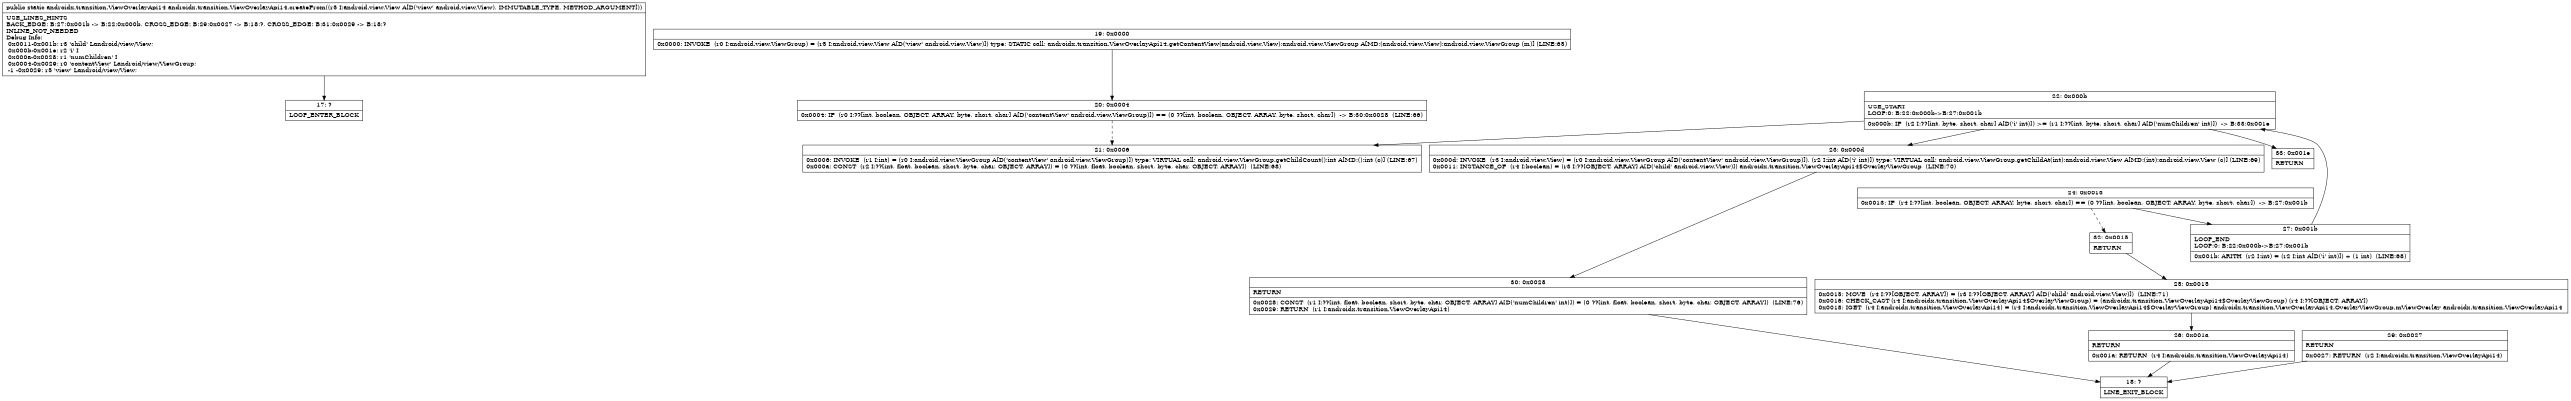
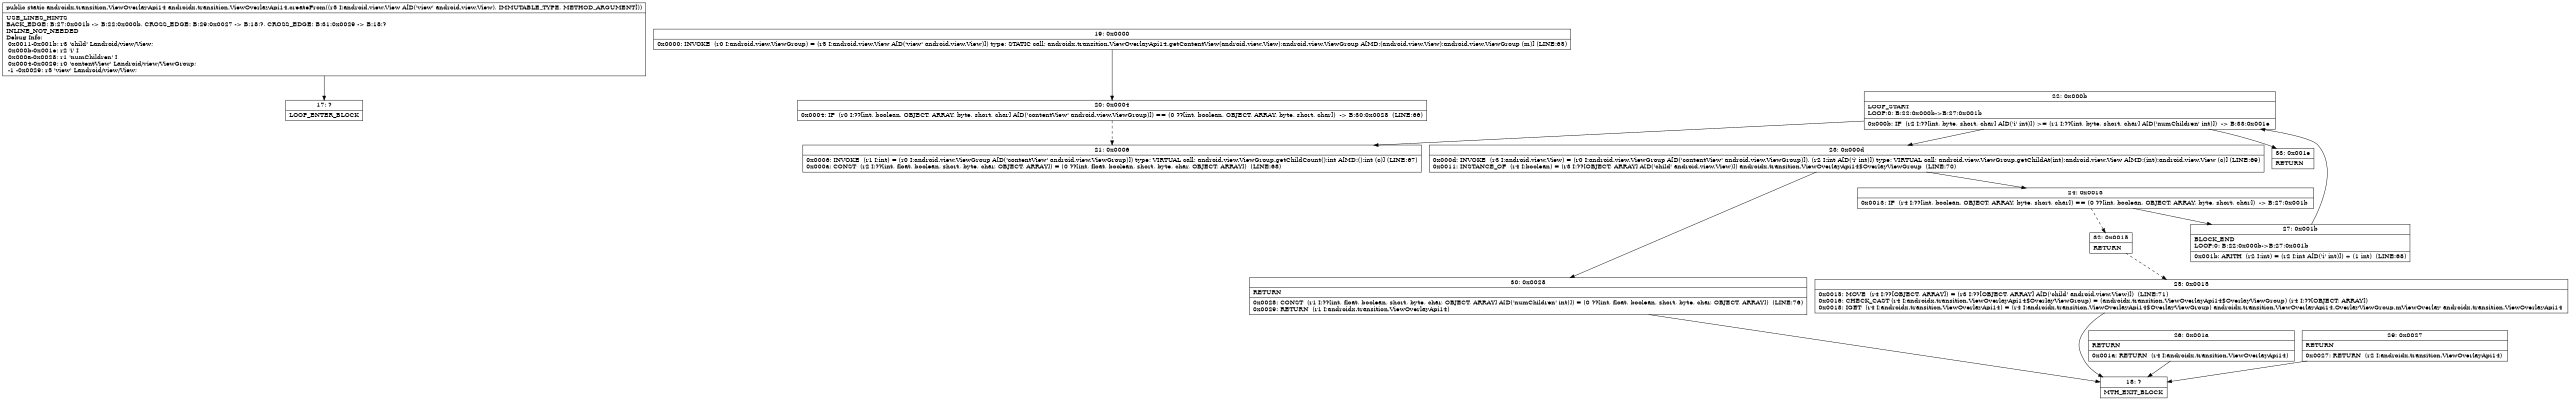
node "22: 0x000b": text "USE_START" -> "LOOP_START"
edge "23: 0x000d" -> "24: 0x0013": added
node "27: 0x001b": text "LOOP_END" -> "BLOCK_END"
edge "32: 0x0015" -> "25: 0x0015": style solid -> dashed
edge "25: 0x0015" -> "26: 0x001a": now "25: 0x0015" -> "18: ?"
node "18: ?": text "LINE_EXIT_BLOCK" -> "MTH_EXIT_BLOCK"
